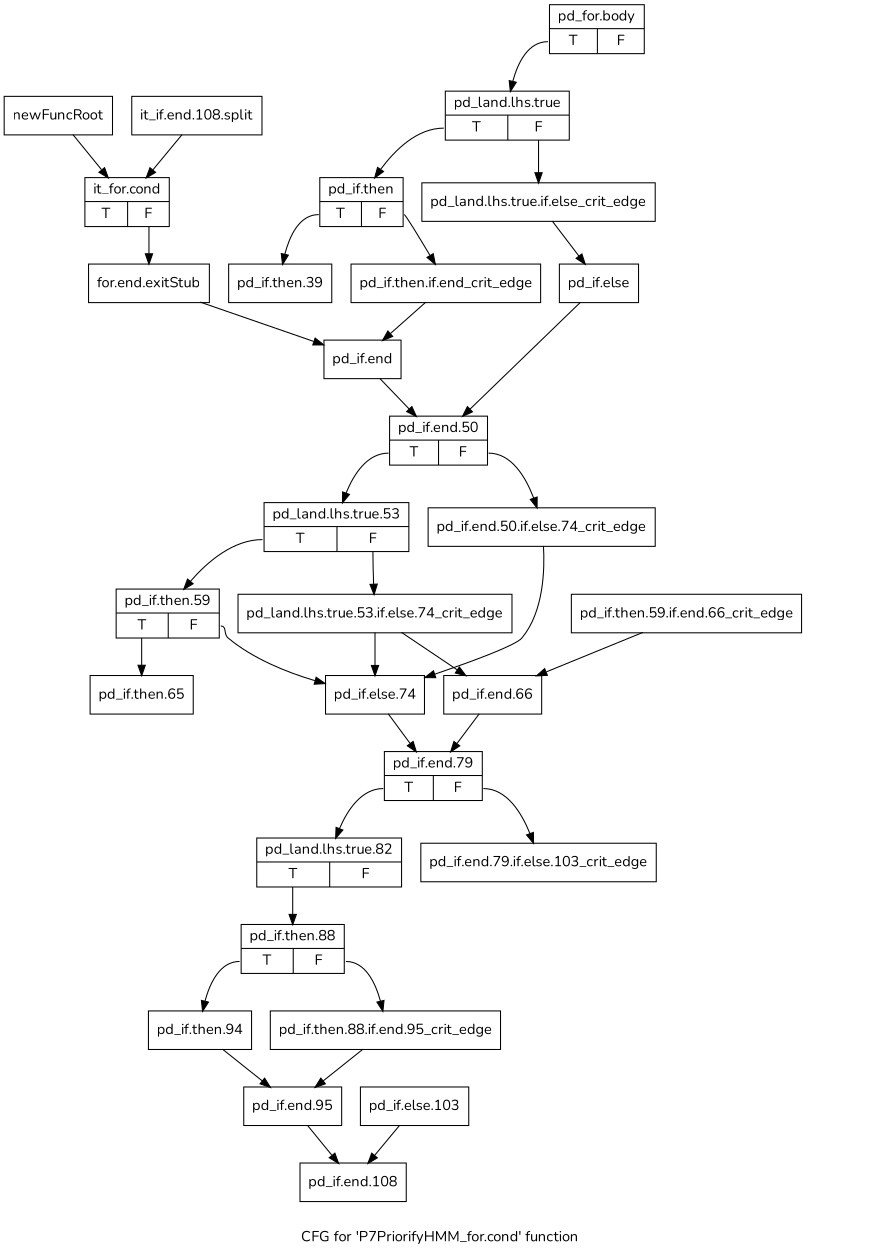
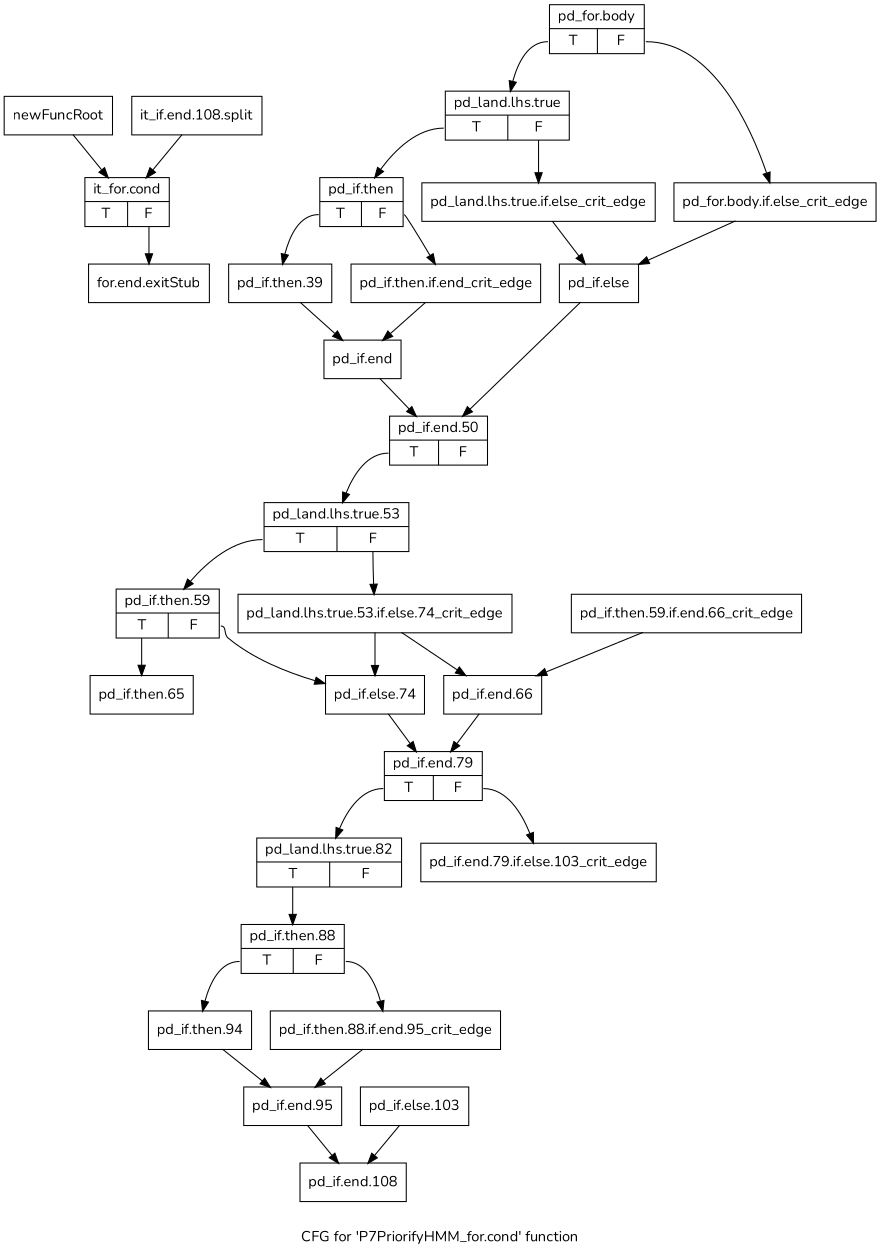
node "pd_for.body.if.else_crit_edge": added
edge "for.end.exitStub" -> "pd_if.end": now "pd_if.then.39" -> "pd_if.end"
node "pd_if.end.50.if.else.74_crit_edge": removed
